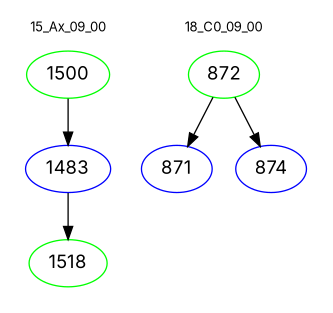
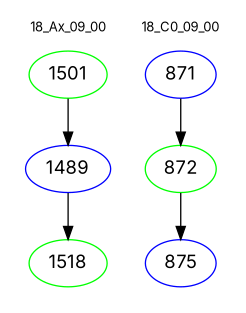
cluster "15_Ax_09_00": label "15_Ax_09_00" -> "18_Ax_09_00"
node "1500": label "1500" -> "1501"
edge "872" -> "871": reversed
node "1483": label "1483" -> "1489"
node "874": label "874" -> "875"
